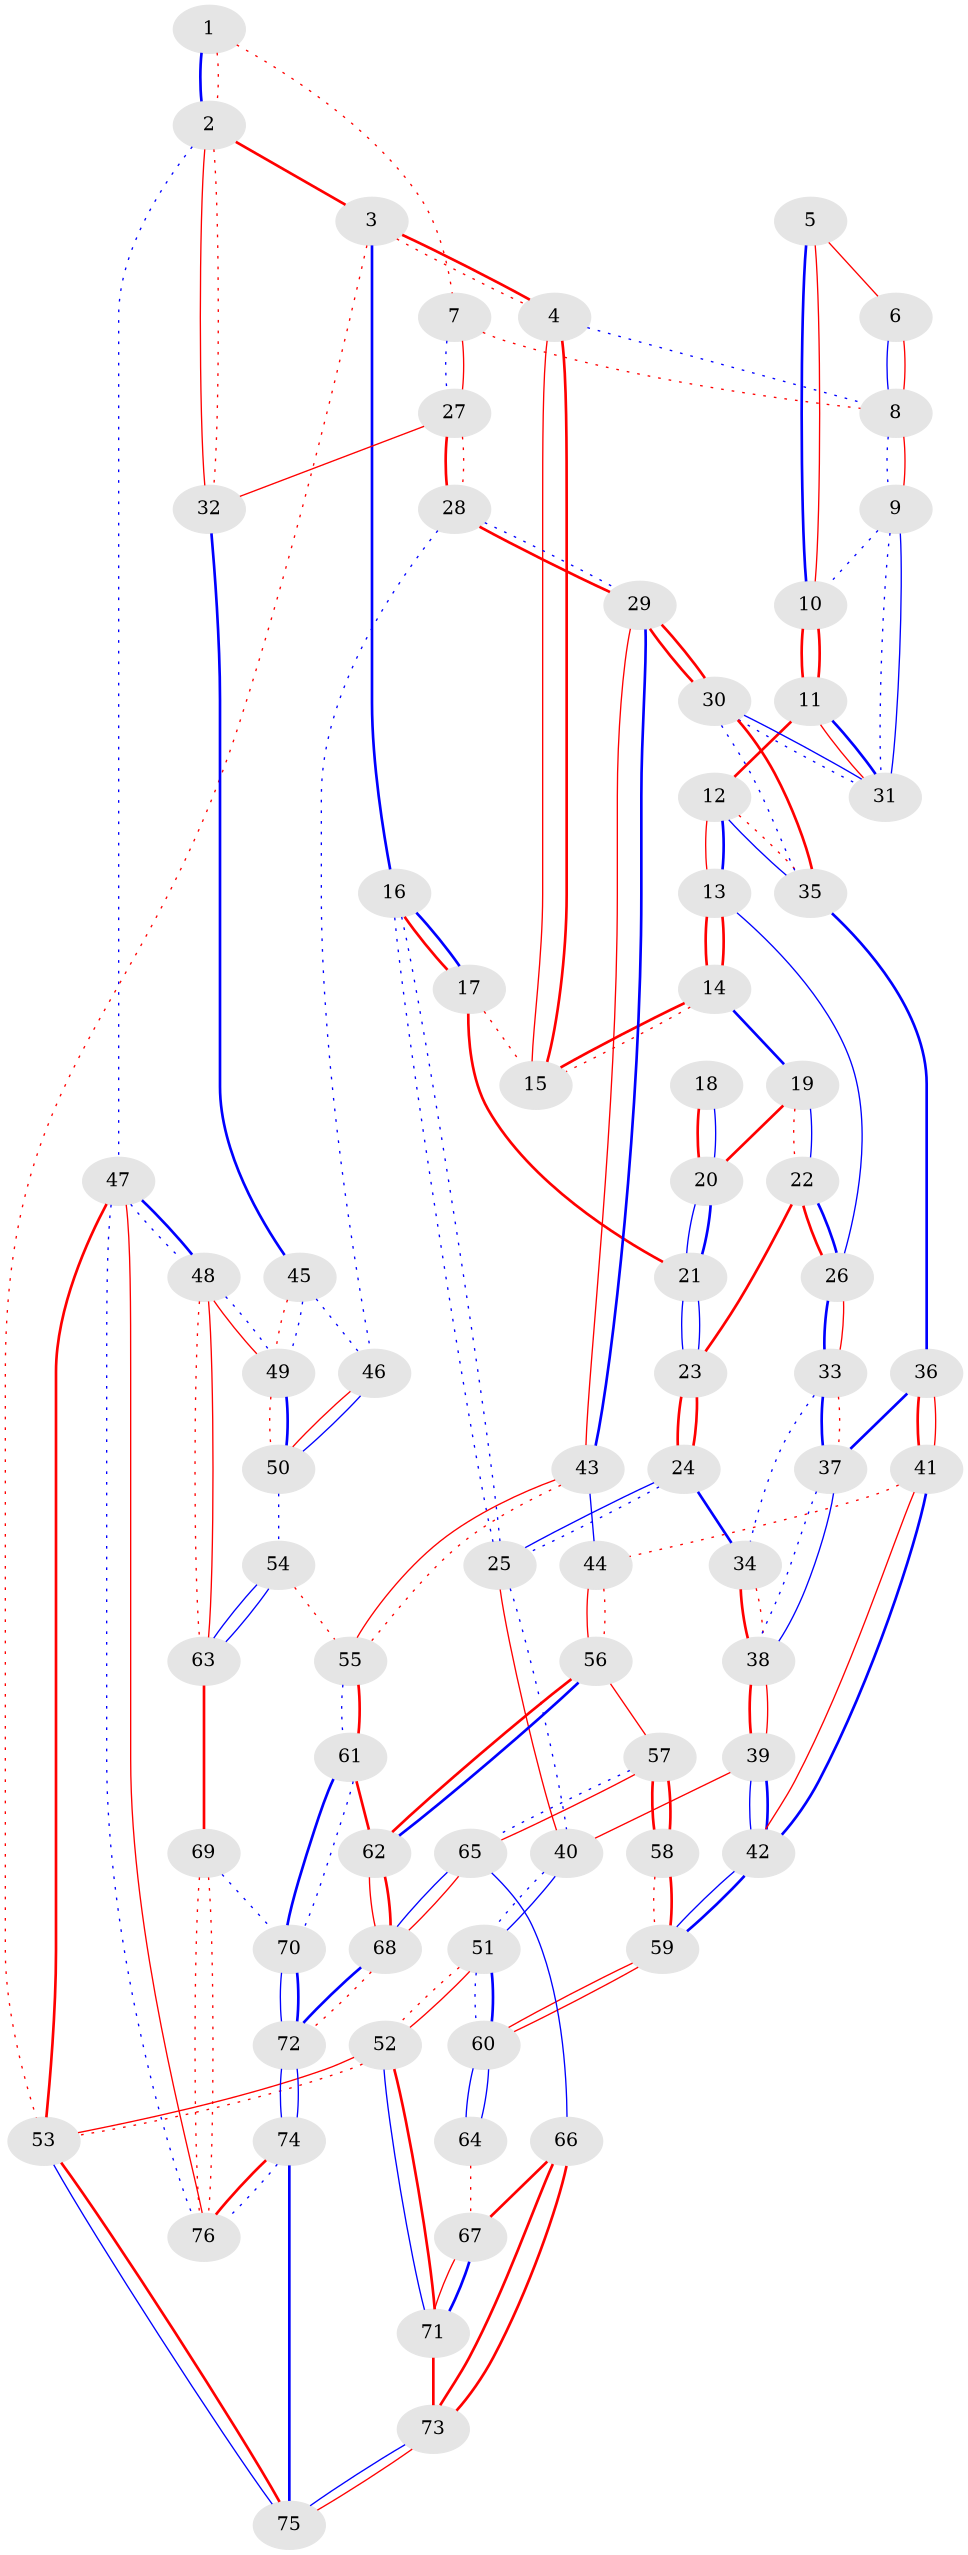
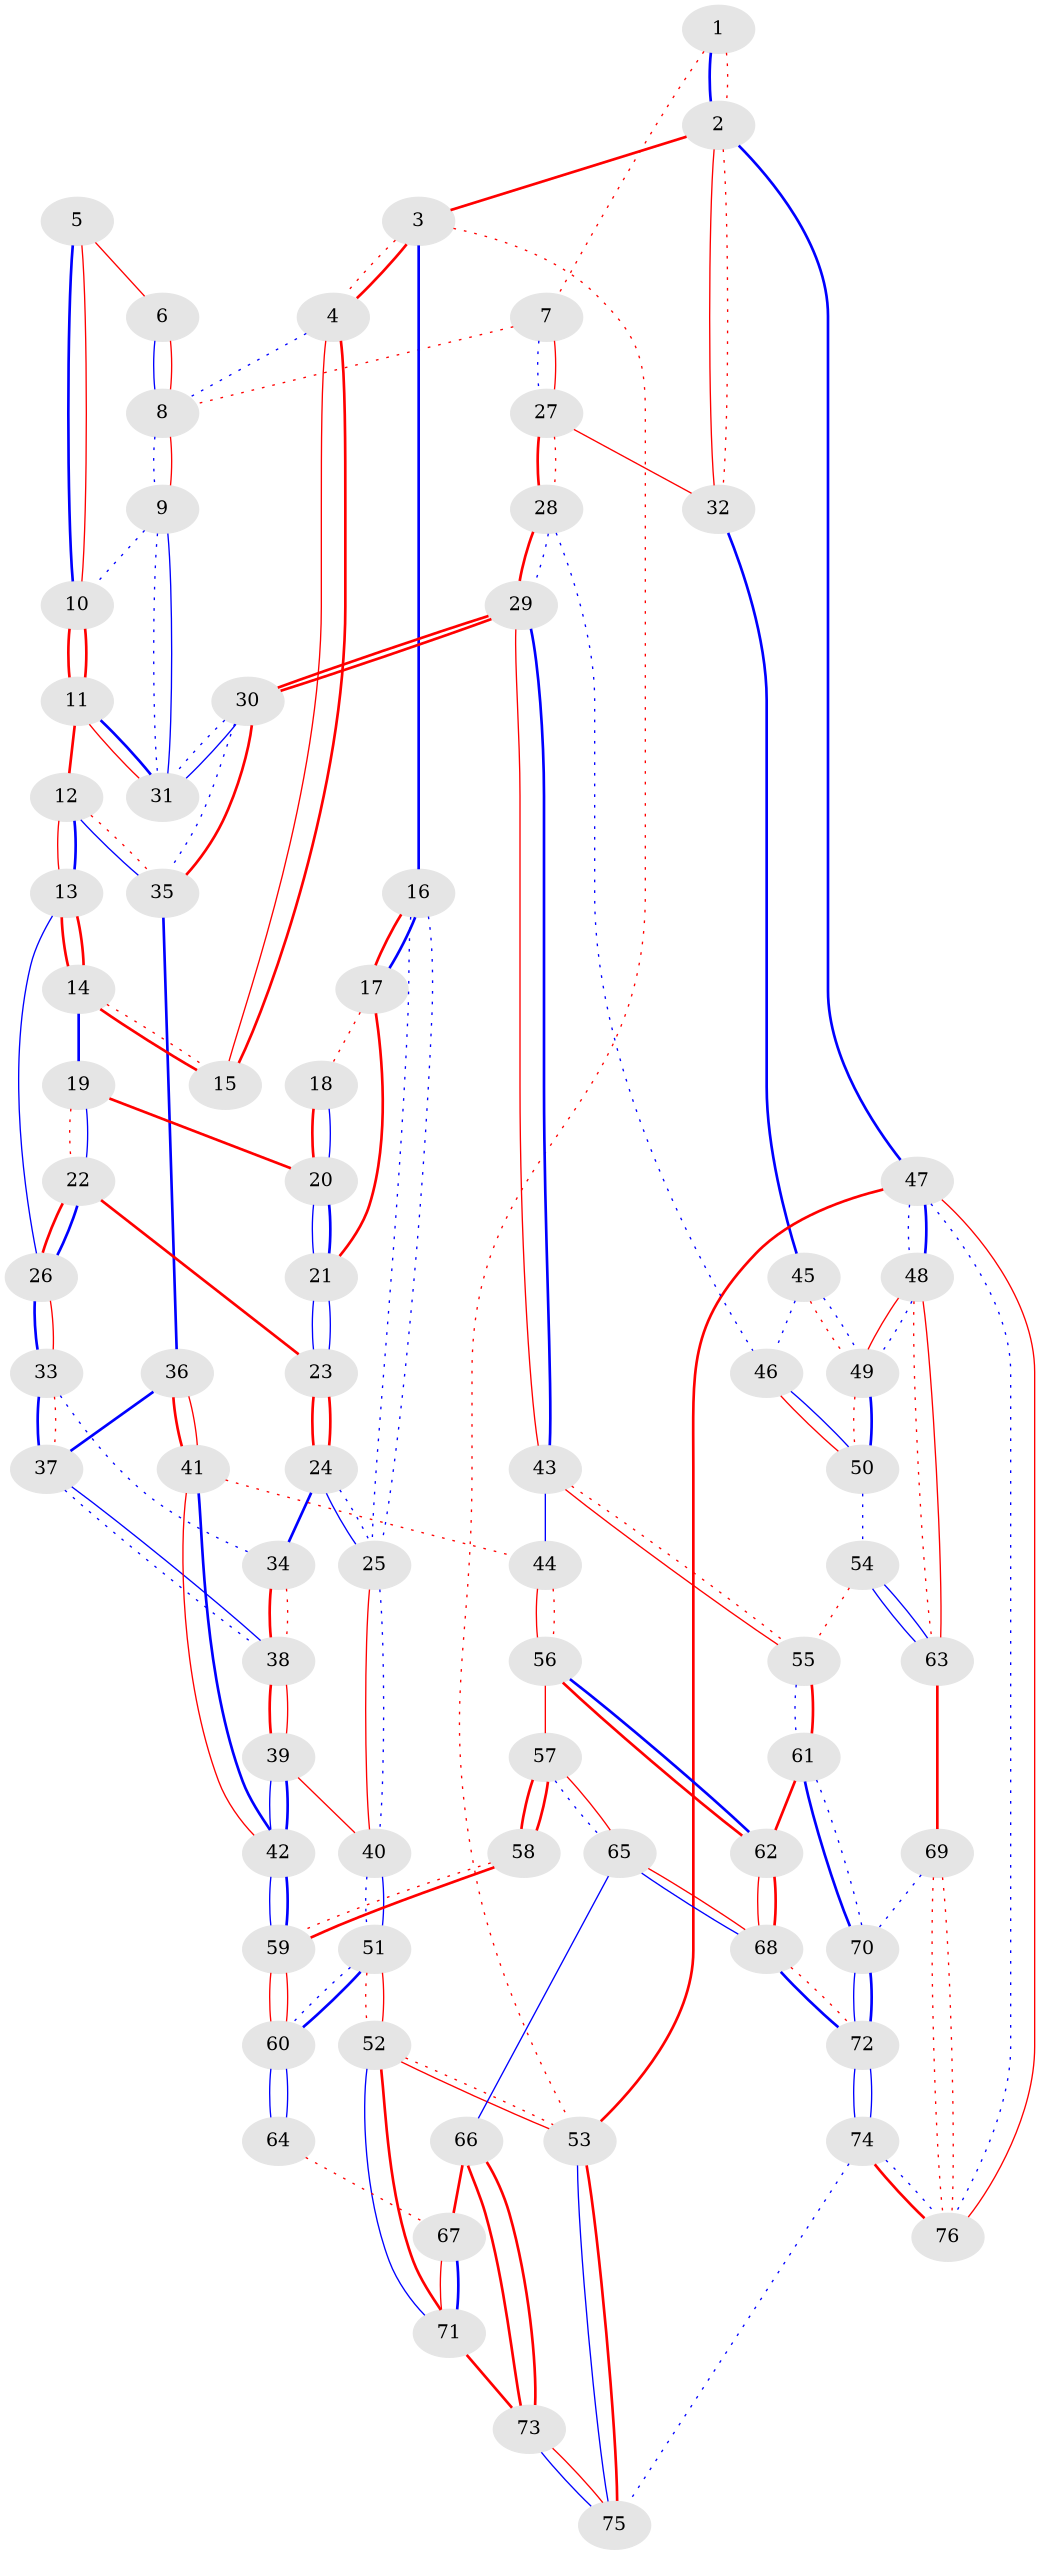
edge "2" -- "47": style dotted -> bold
edge "17" -- "15": now "17" -- "18"
edge "74" -- "75": style bold -> dotted
